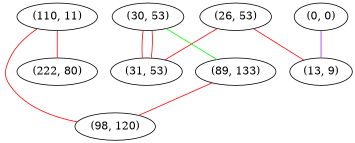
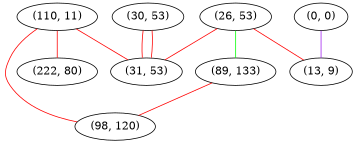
edge "(30, 53)" -- "(89, 133)": now "(26, 53)" -- "(89, 133)"
edge "(110, 11)" -- "(31, 53)": added
